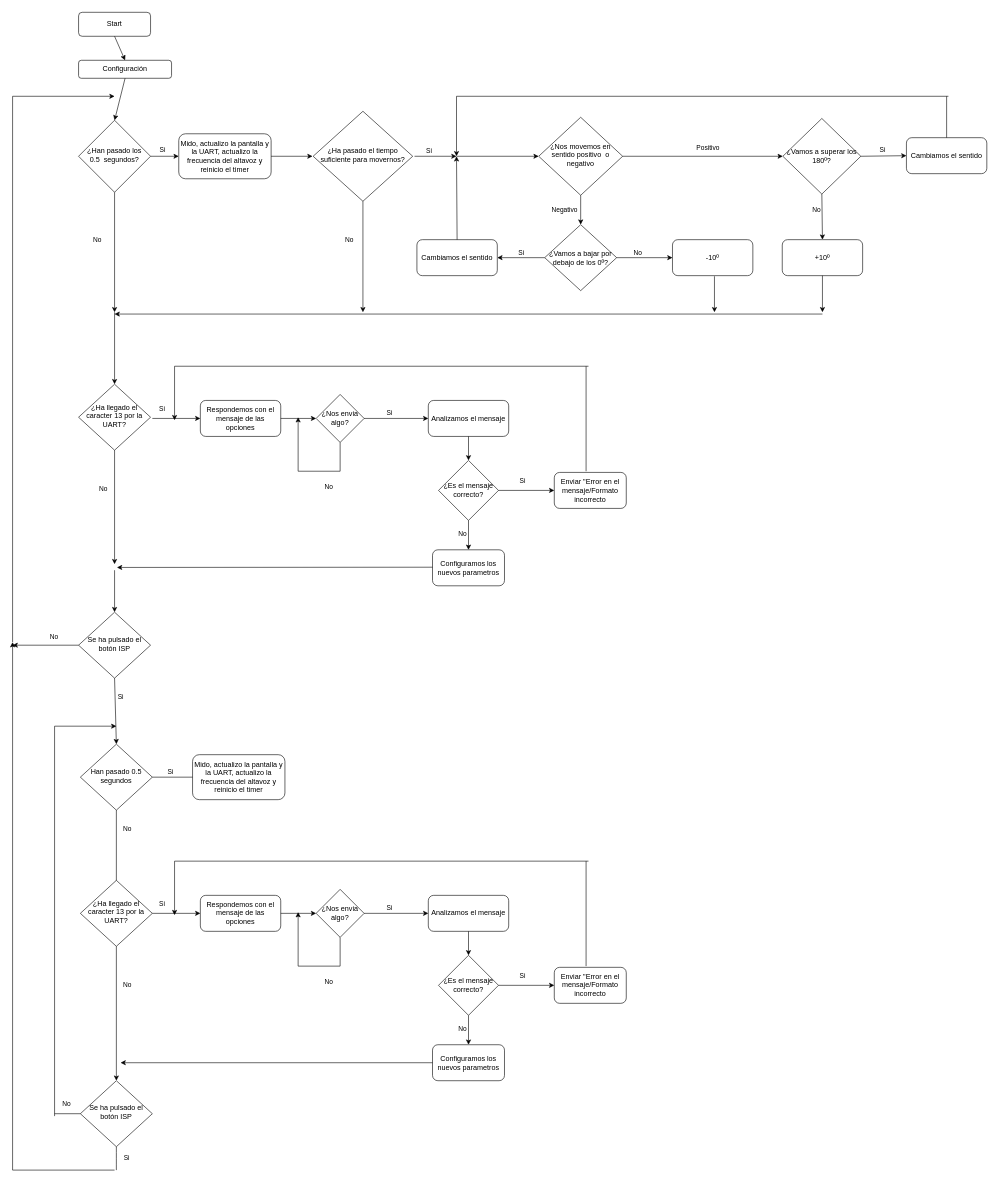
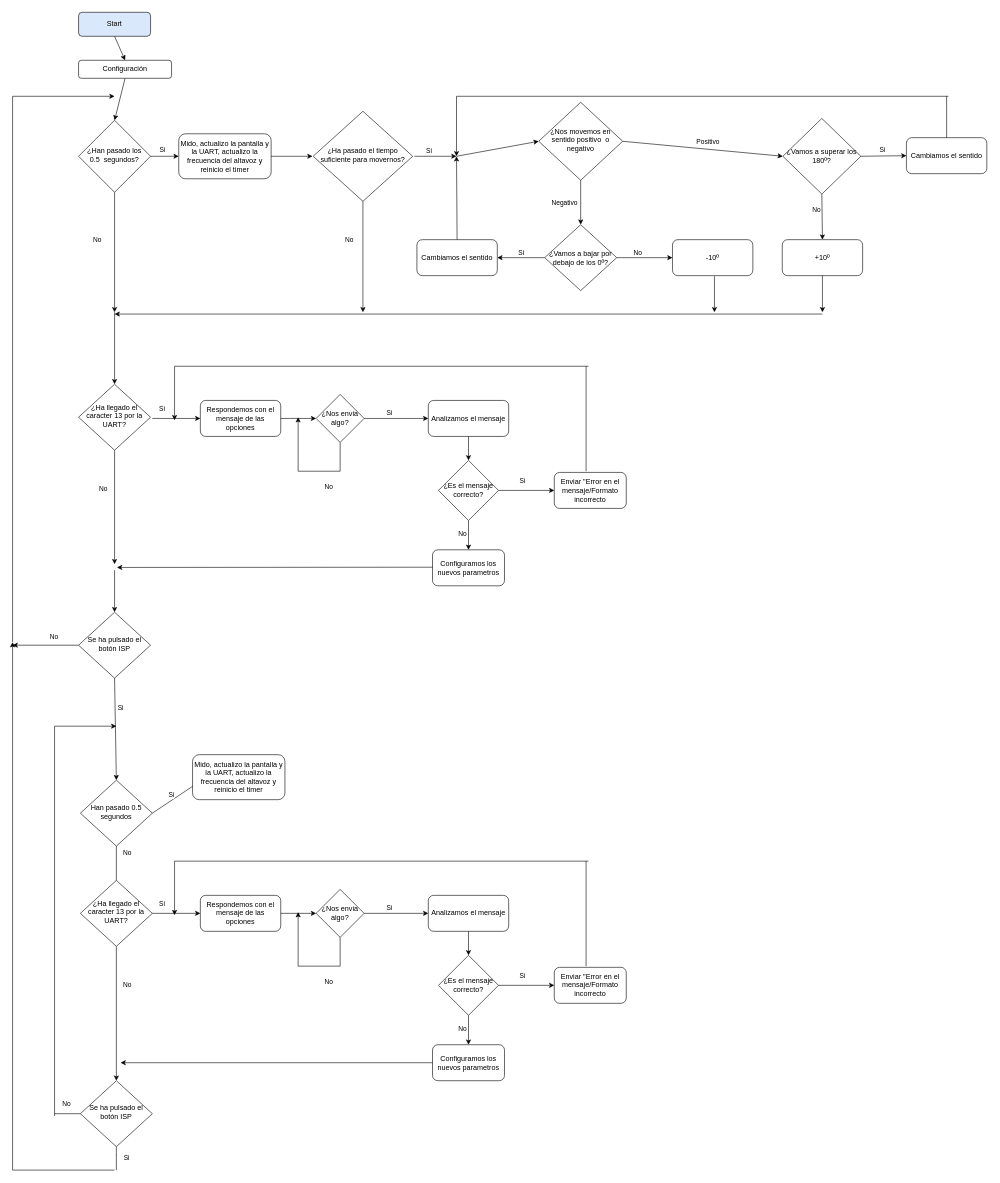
node "Start": fillcolor #ffffff -> #dae8fc
node "¿Nos movemos en sentido positivo o negativo": moved (581, 156) -> (581, 141)
node "Han pasado 0.5 segundos": moved (116, 777) -> (116, 813)
